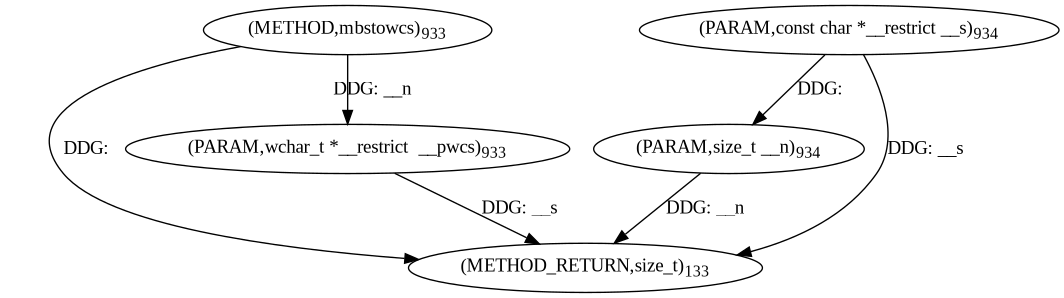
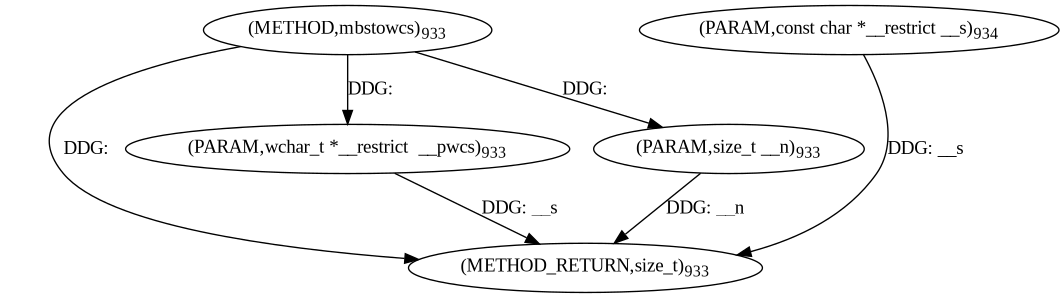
edge "(PARAM,const char *__restrict __s)" -> "(PARAM,size_t __n)": now "(METHOD,mbstowcs)" -> "(PARAM,size_t __n)"
edge "(METHOD,mbstowcs)" -> "(PARAM,wchar_t *__restrict  __pwcs)": label "DDG: __n" -> "DDG: "
node "(PARAM,size_t __n)": text "934" -> "933"
node "(METHOD_RETURN,size_t)": text "133" -> "933"
